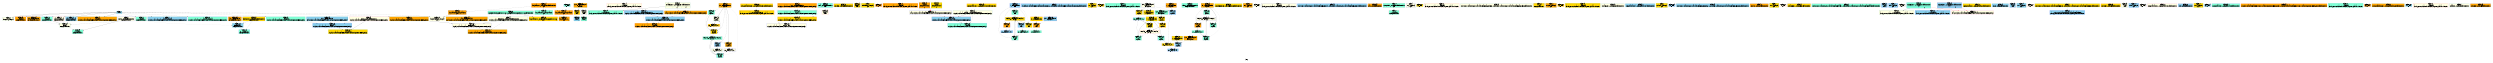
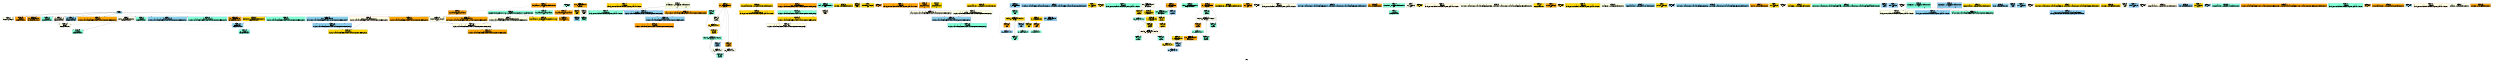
node "NodeID: 14": fillcolor lightyellow -> gold
node "NodeID: 276": fillcolor lightyellow -> aquamarine
